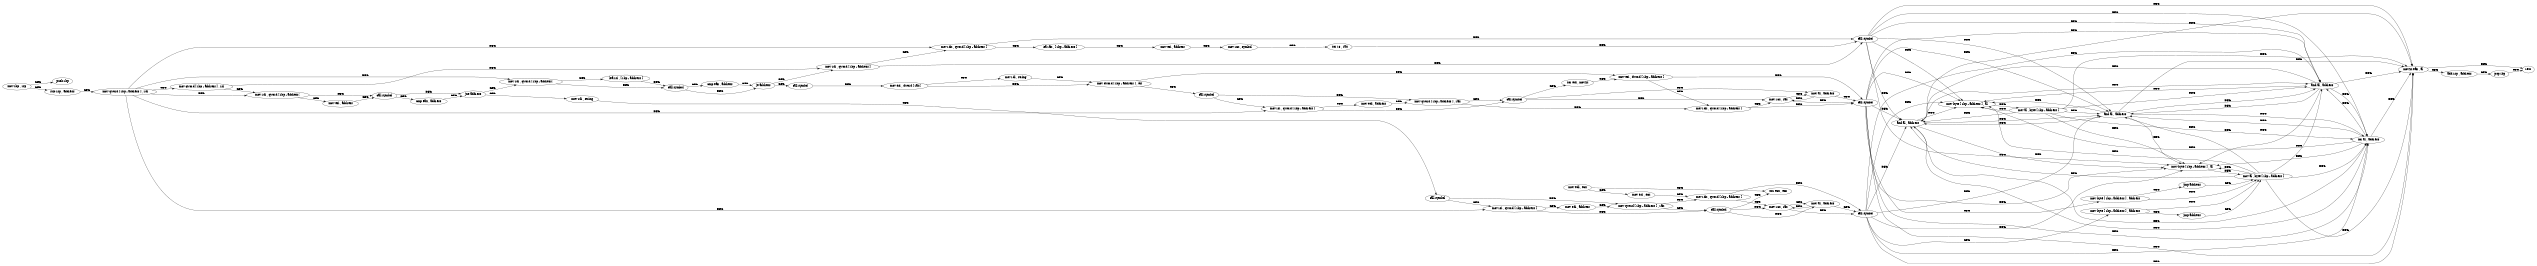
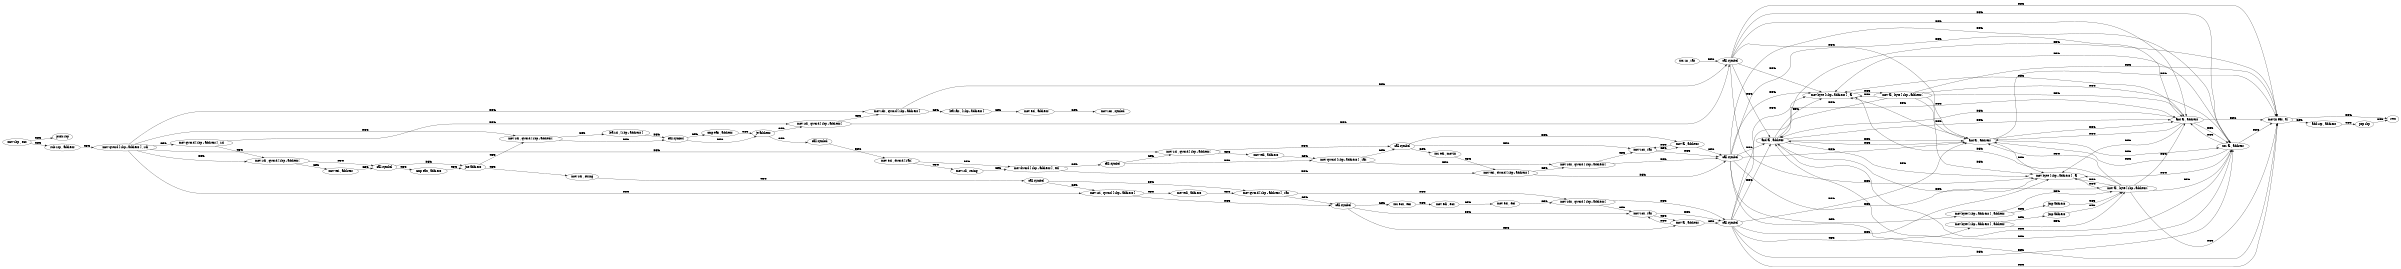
edge "mov rcx , symbol" -> "xor r8 , rax": removed, label "CFG"
node "mov rbp , rsp": label "mov rbp , rsp" -> "mov rbp , ecx"
edge "mov edi , ecx" -> "xor ecx , ecx": reversed
